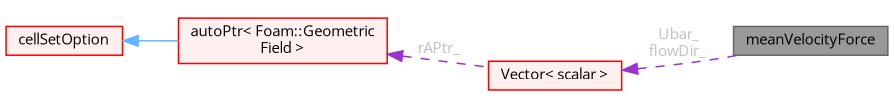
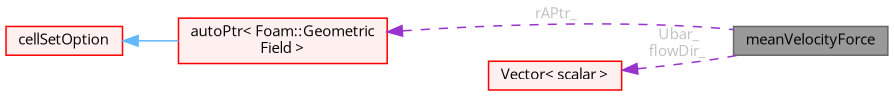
edge "Vector< scalar >" -> "autoPtr< Foam::Geometric Field >": now "meanVelocityForce" -> "autoPtr< Foam::Geometric Field >"
